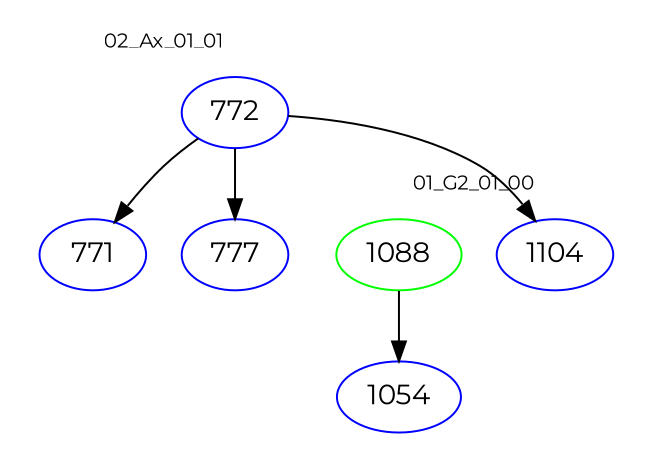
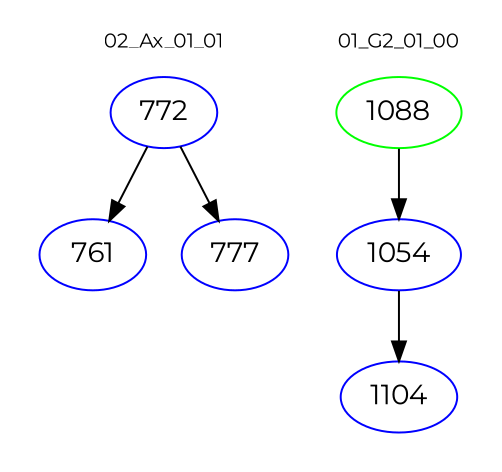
edge "772" -> "1104": now "1054" -> "1104"
node "771": label "771" -> "761"
